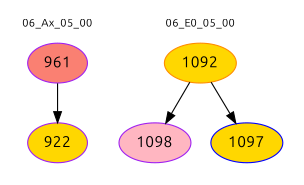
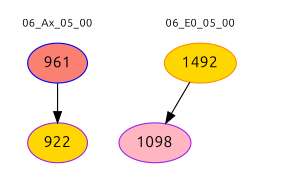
node "961": color purple -> blue
node "1092": label "1092" -> "1492"
node "1097": removed
